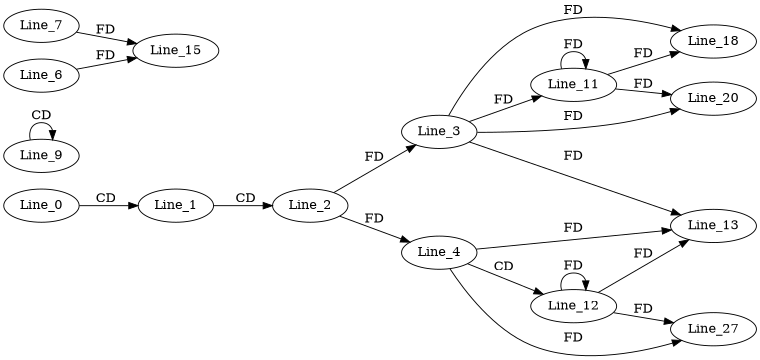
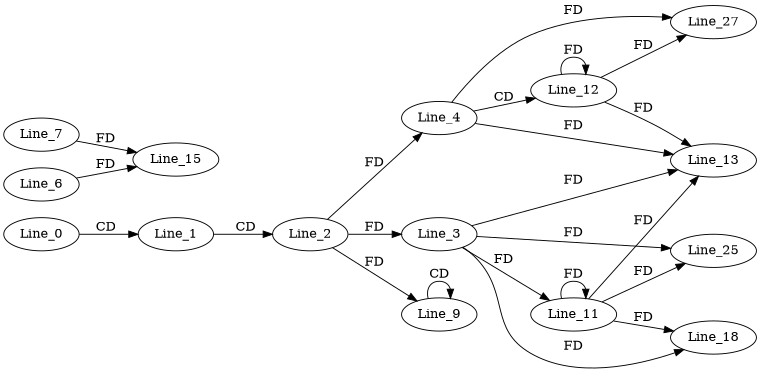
node "Line_20": label "Line_20" -> "Line_25"
edge "Line_11" -> "Line_13": added, label "FD"
edge "Line_2" -> "Line_9": added, label "FD"
